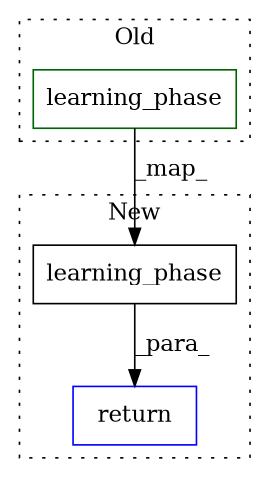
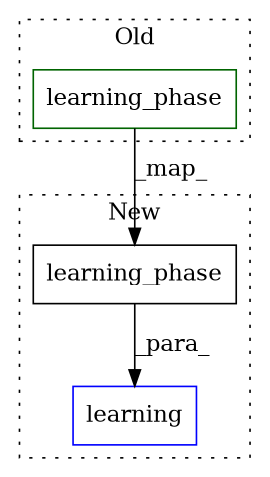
node "return": label "return" -> "learning"
